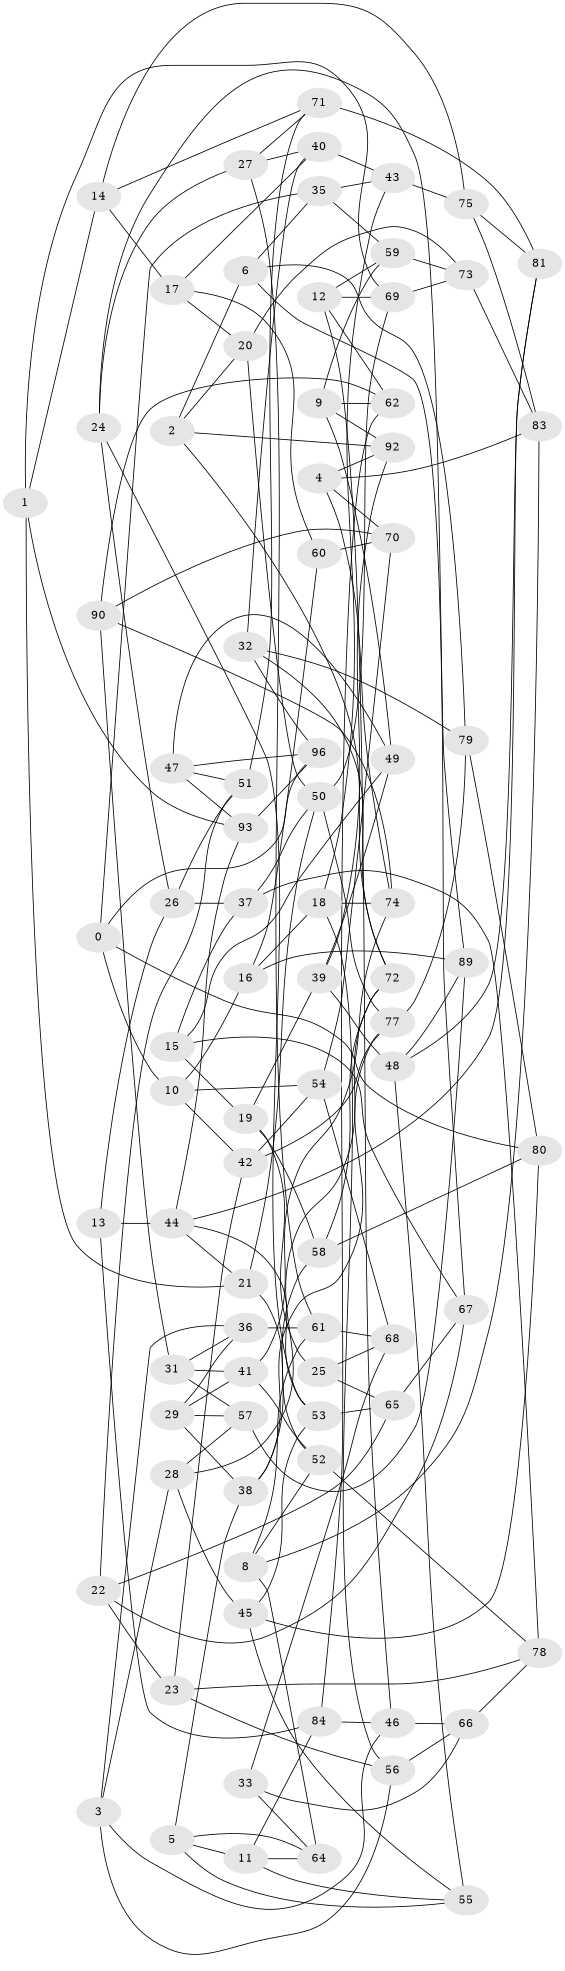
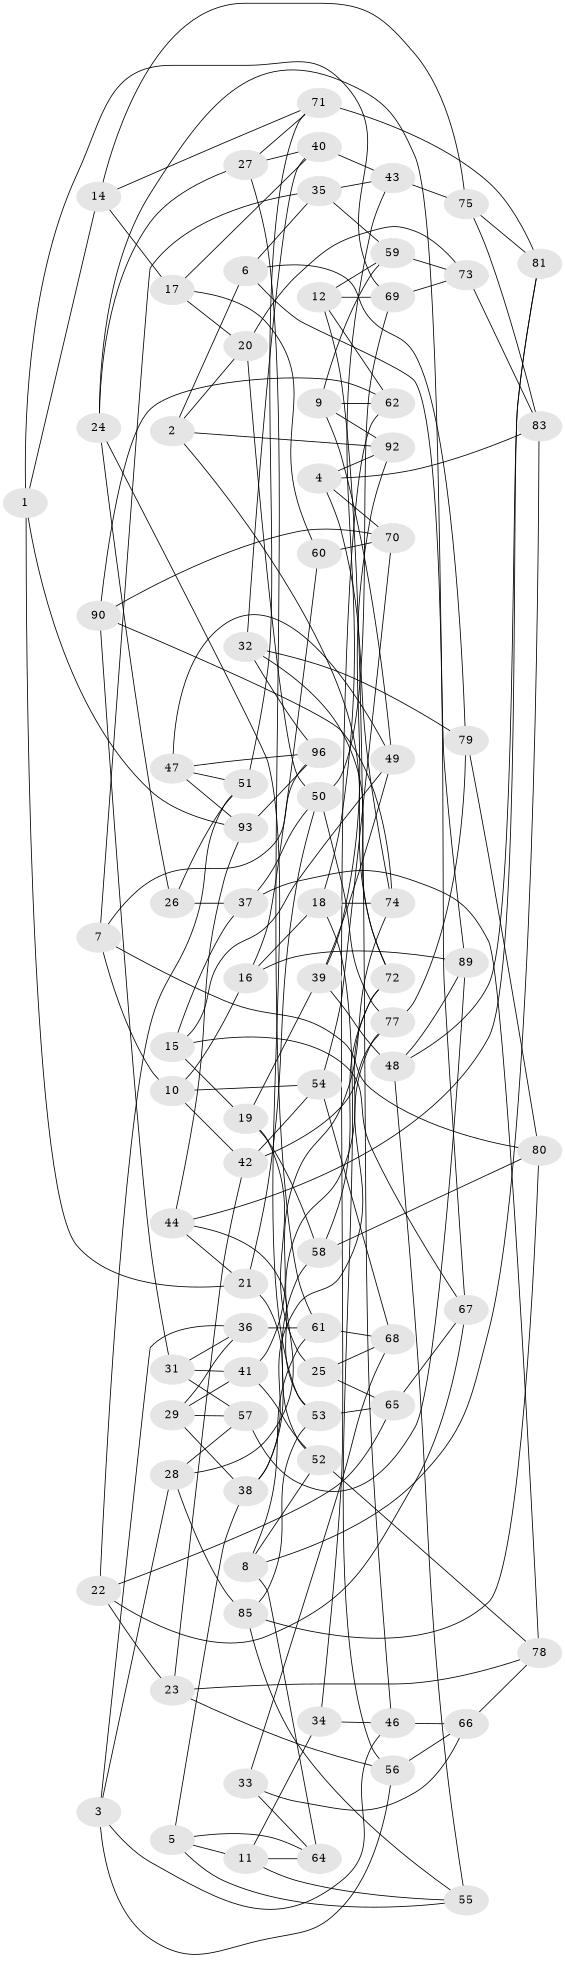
node "0": label "0" -> "7"
node "13": removed
node "45": label "45" -> "85"
node "84": label "84" -> "34"
